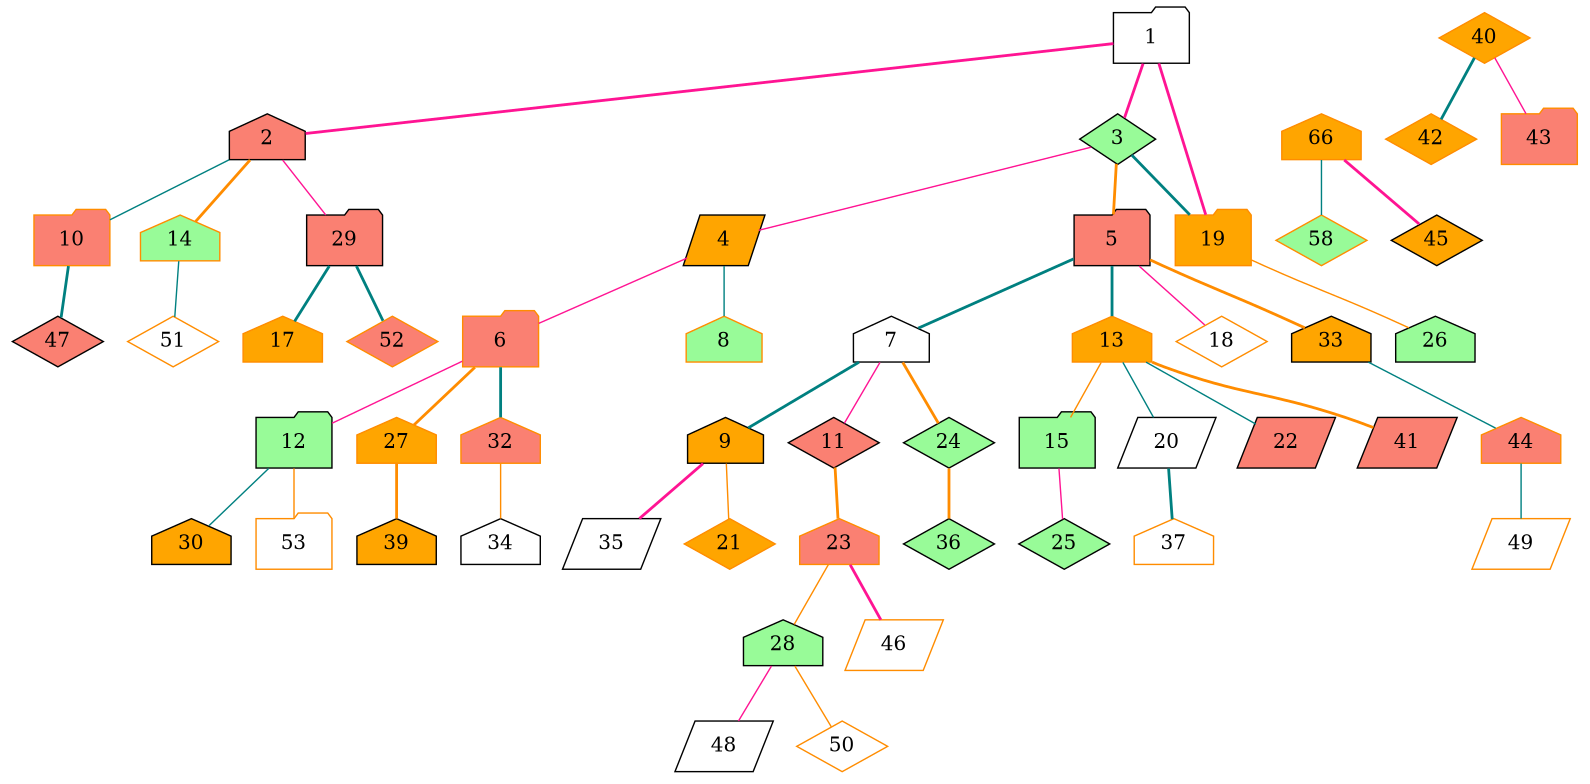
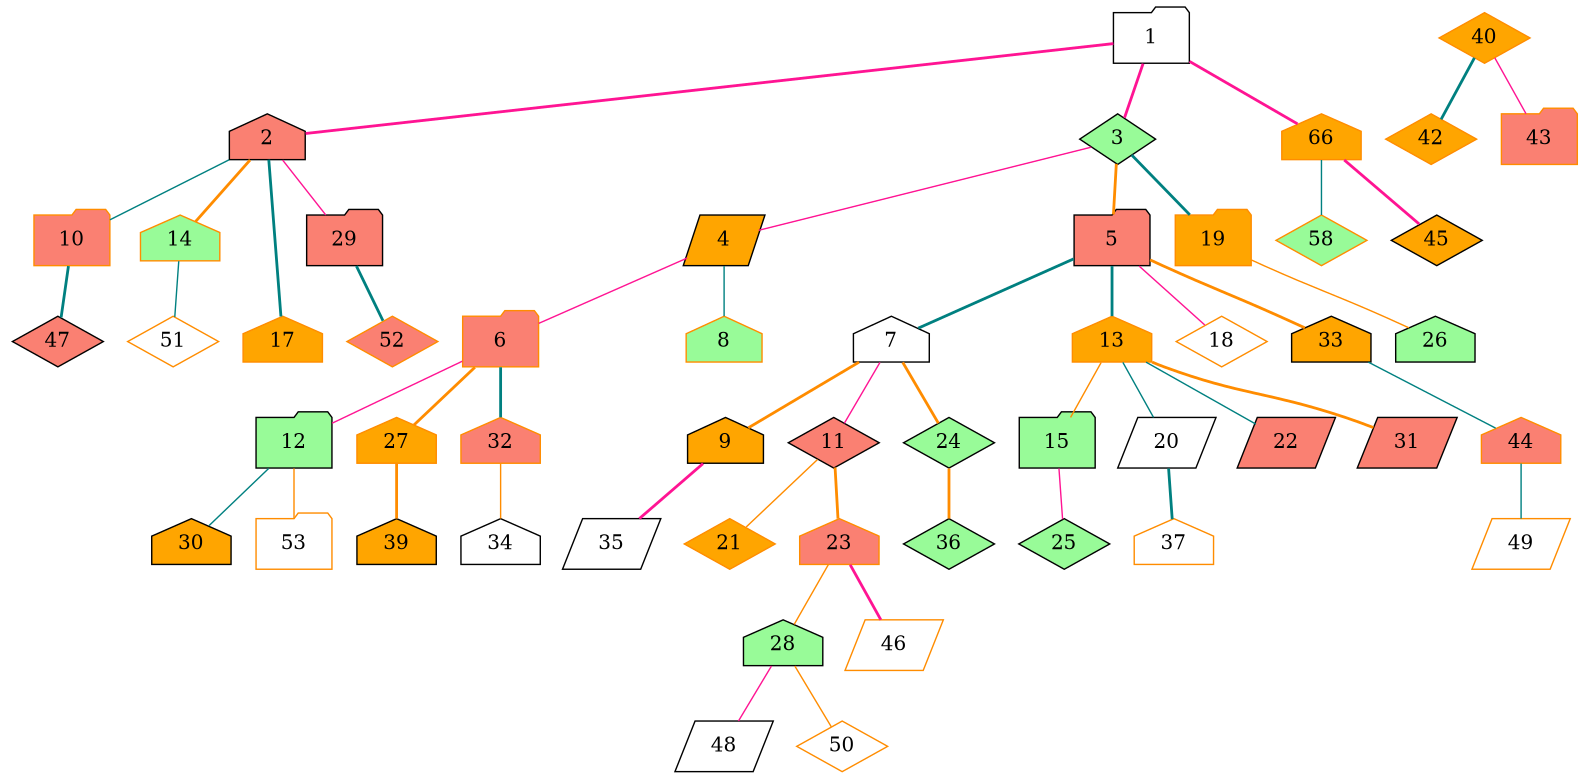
edge "1" -- "19": now "1" -- "66"
edge "29" -- "17": now "2" -- "17"
edge "7" -- "9": color teal -> darkorange
node "41": label "41" -> "31"
edge "9" -- "21": now "11" -- "21"
